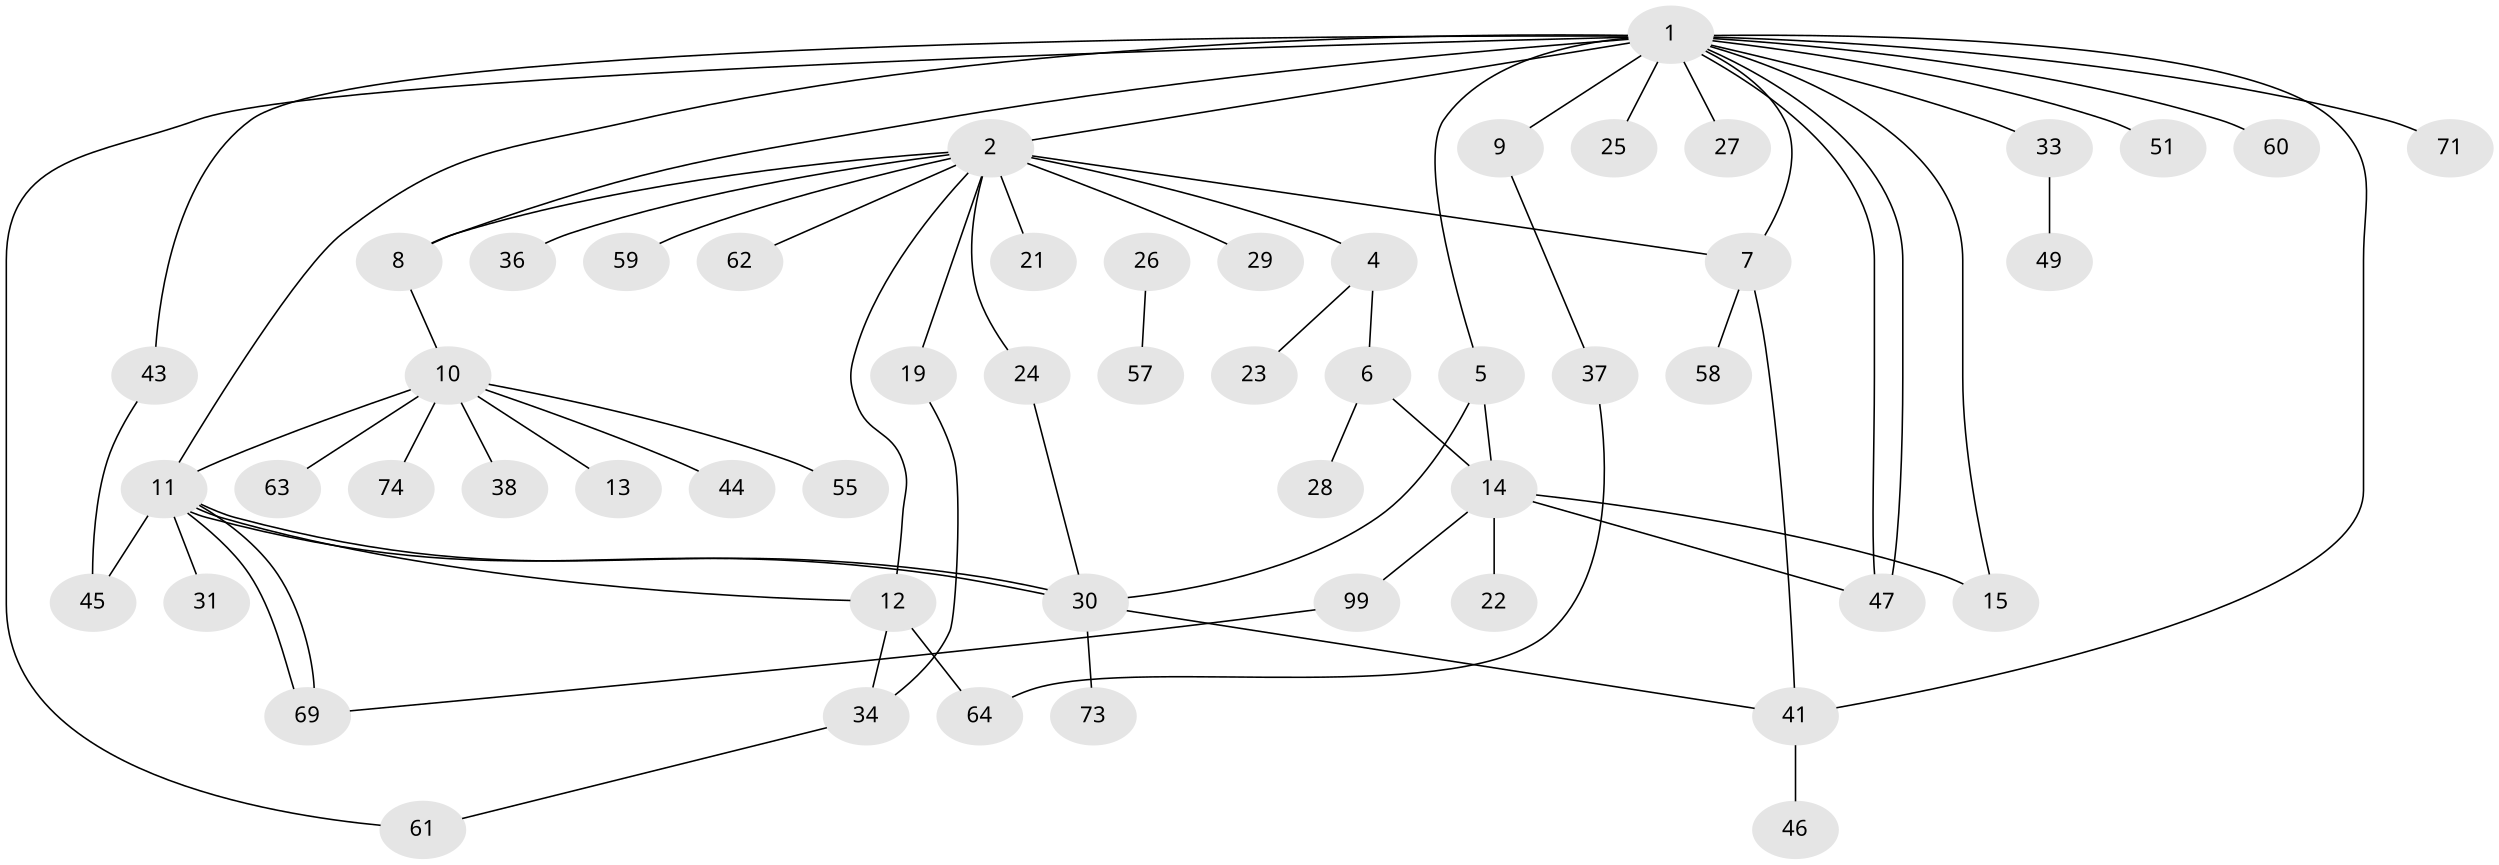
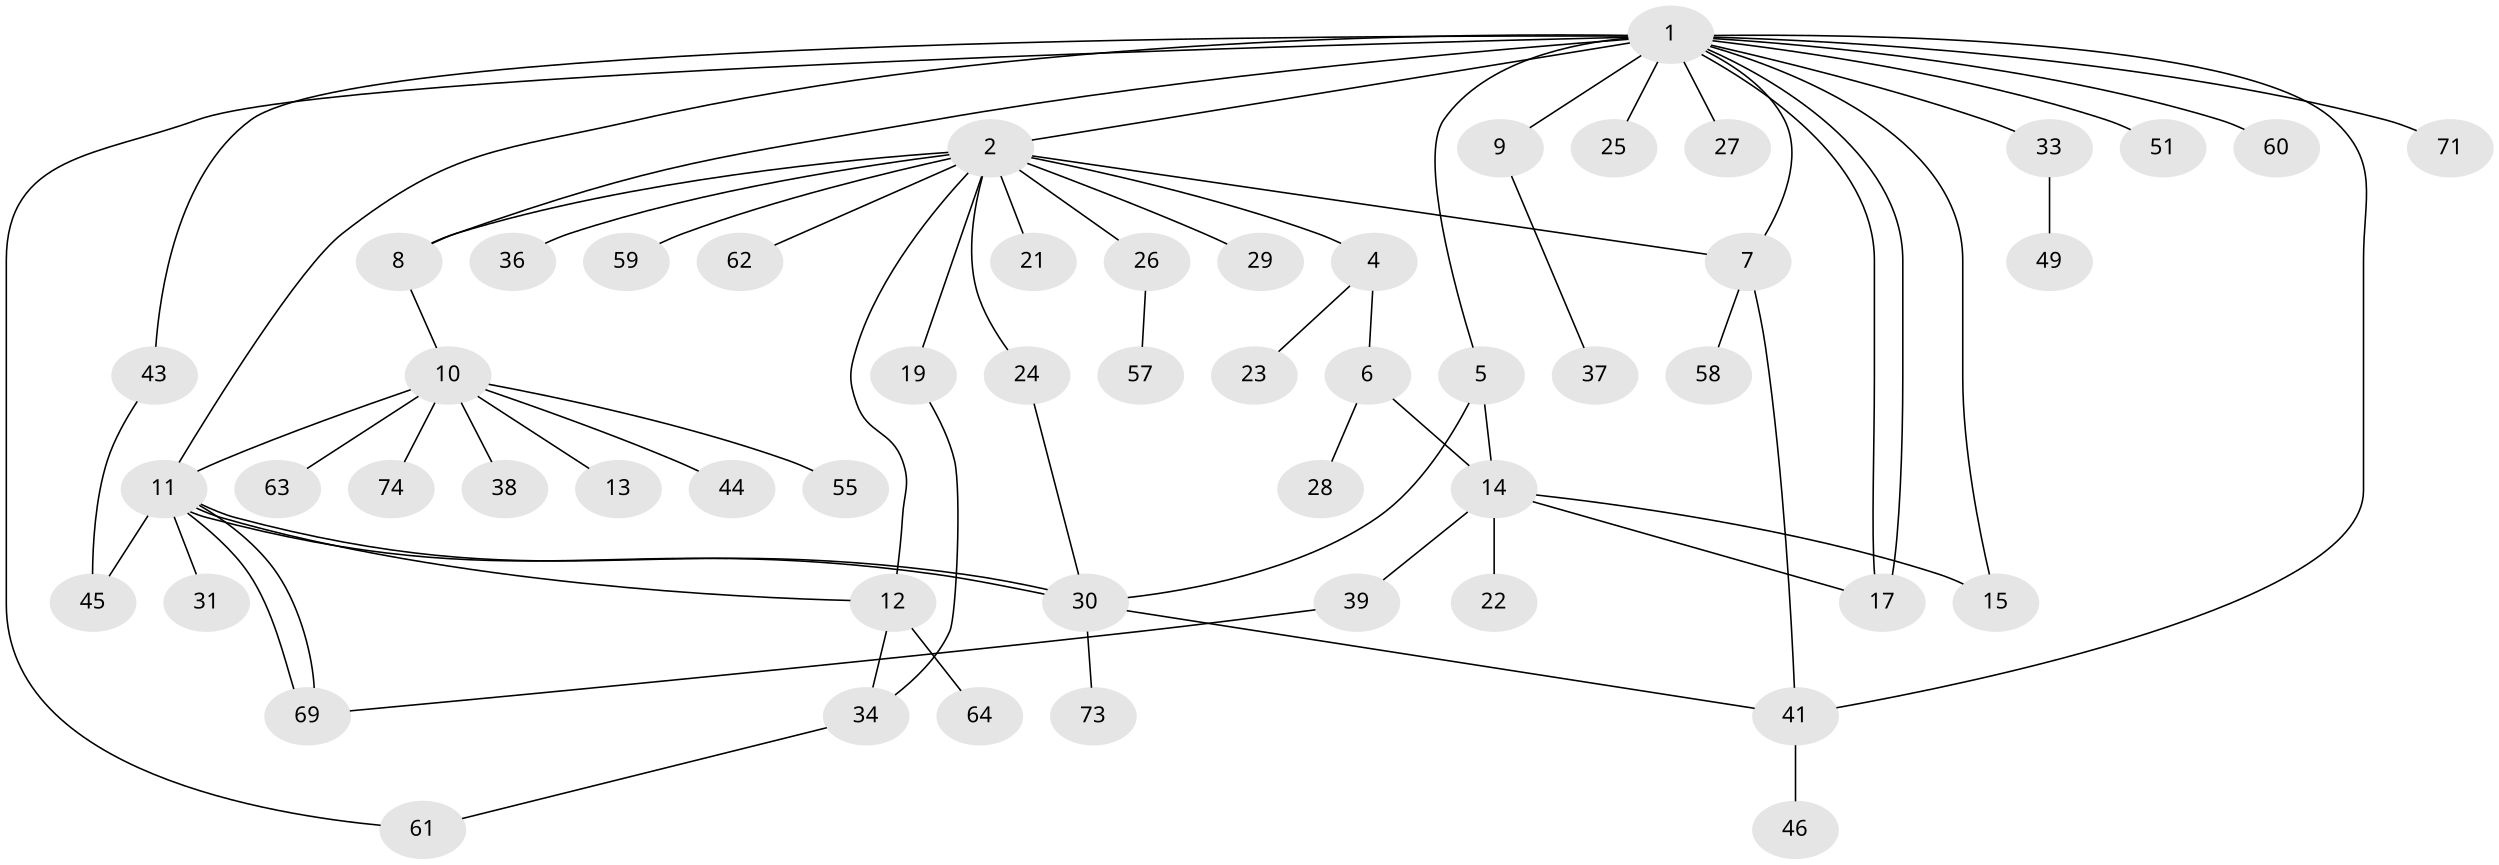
edge "2" -- "26": added
node "99": label "99" -> "39"
node "47": label "47" -> "17"
edge "37" -- "64": removed
